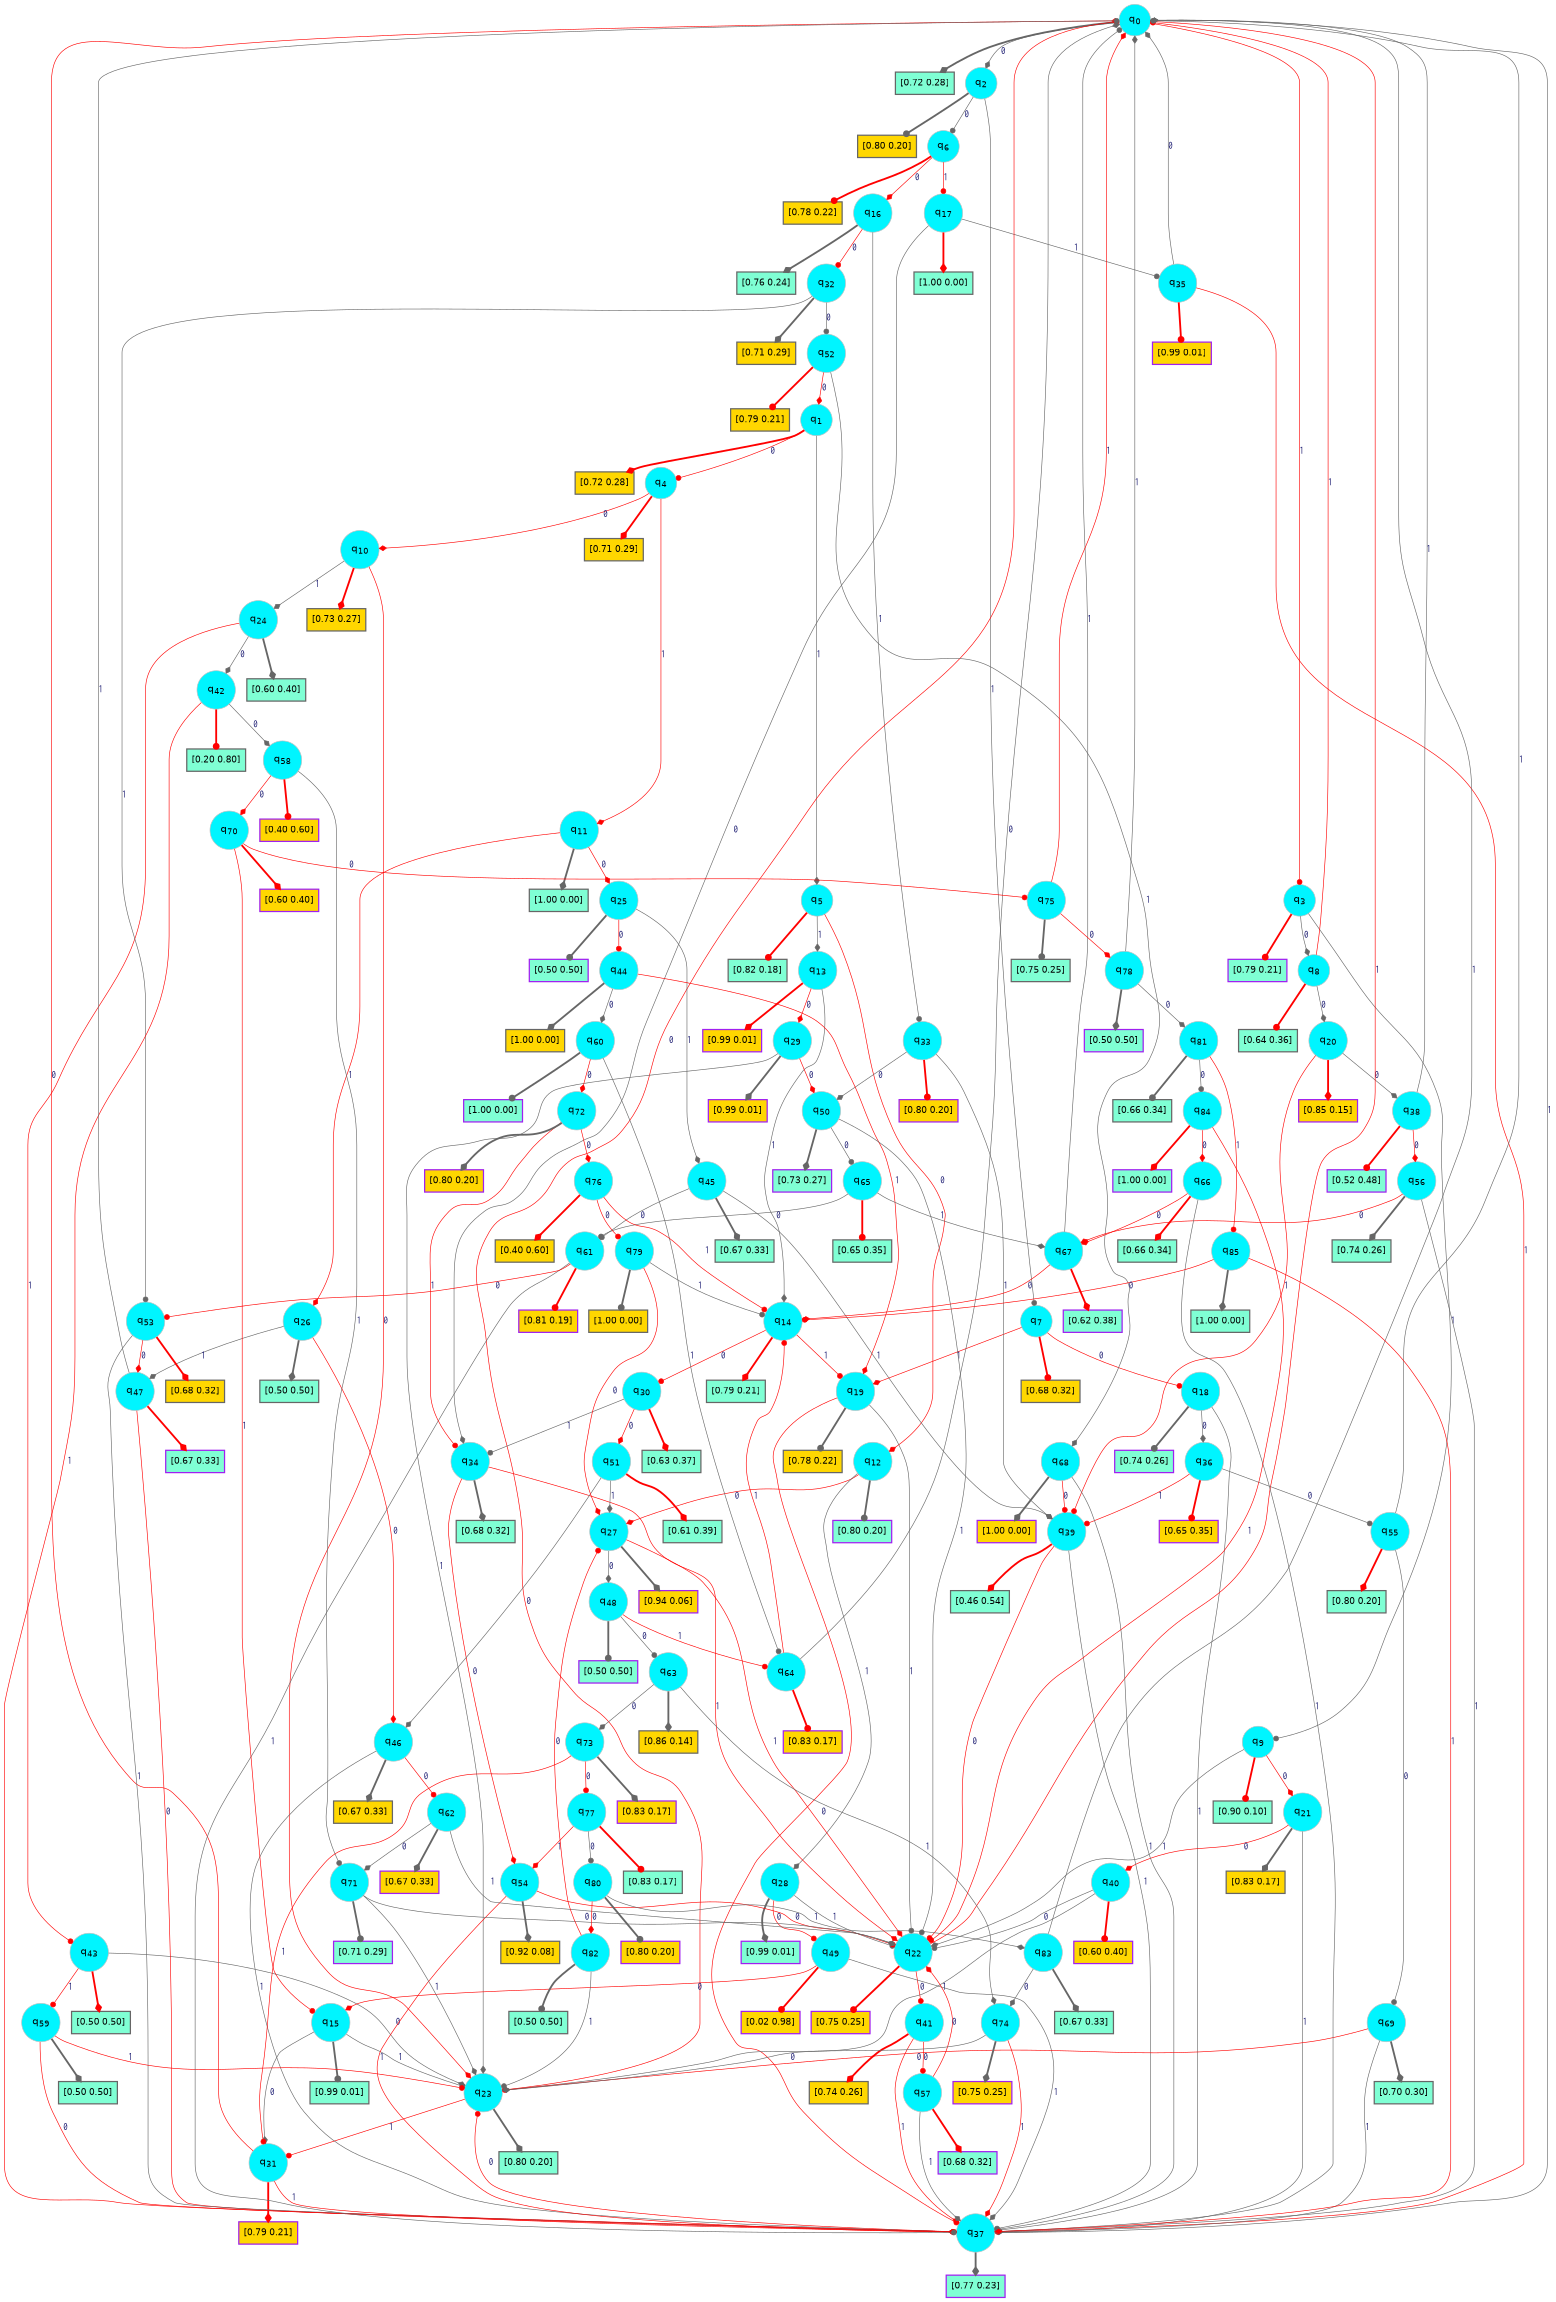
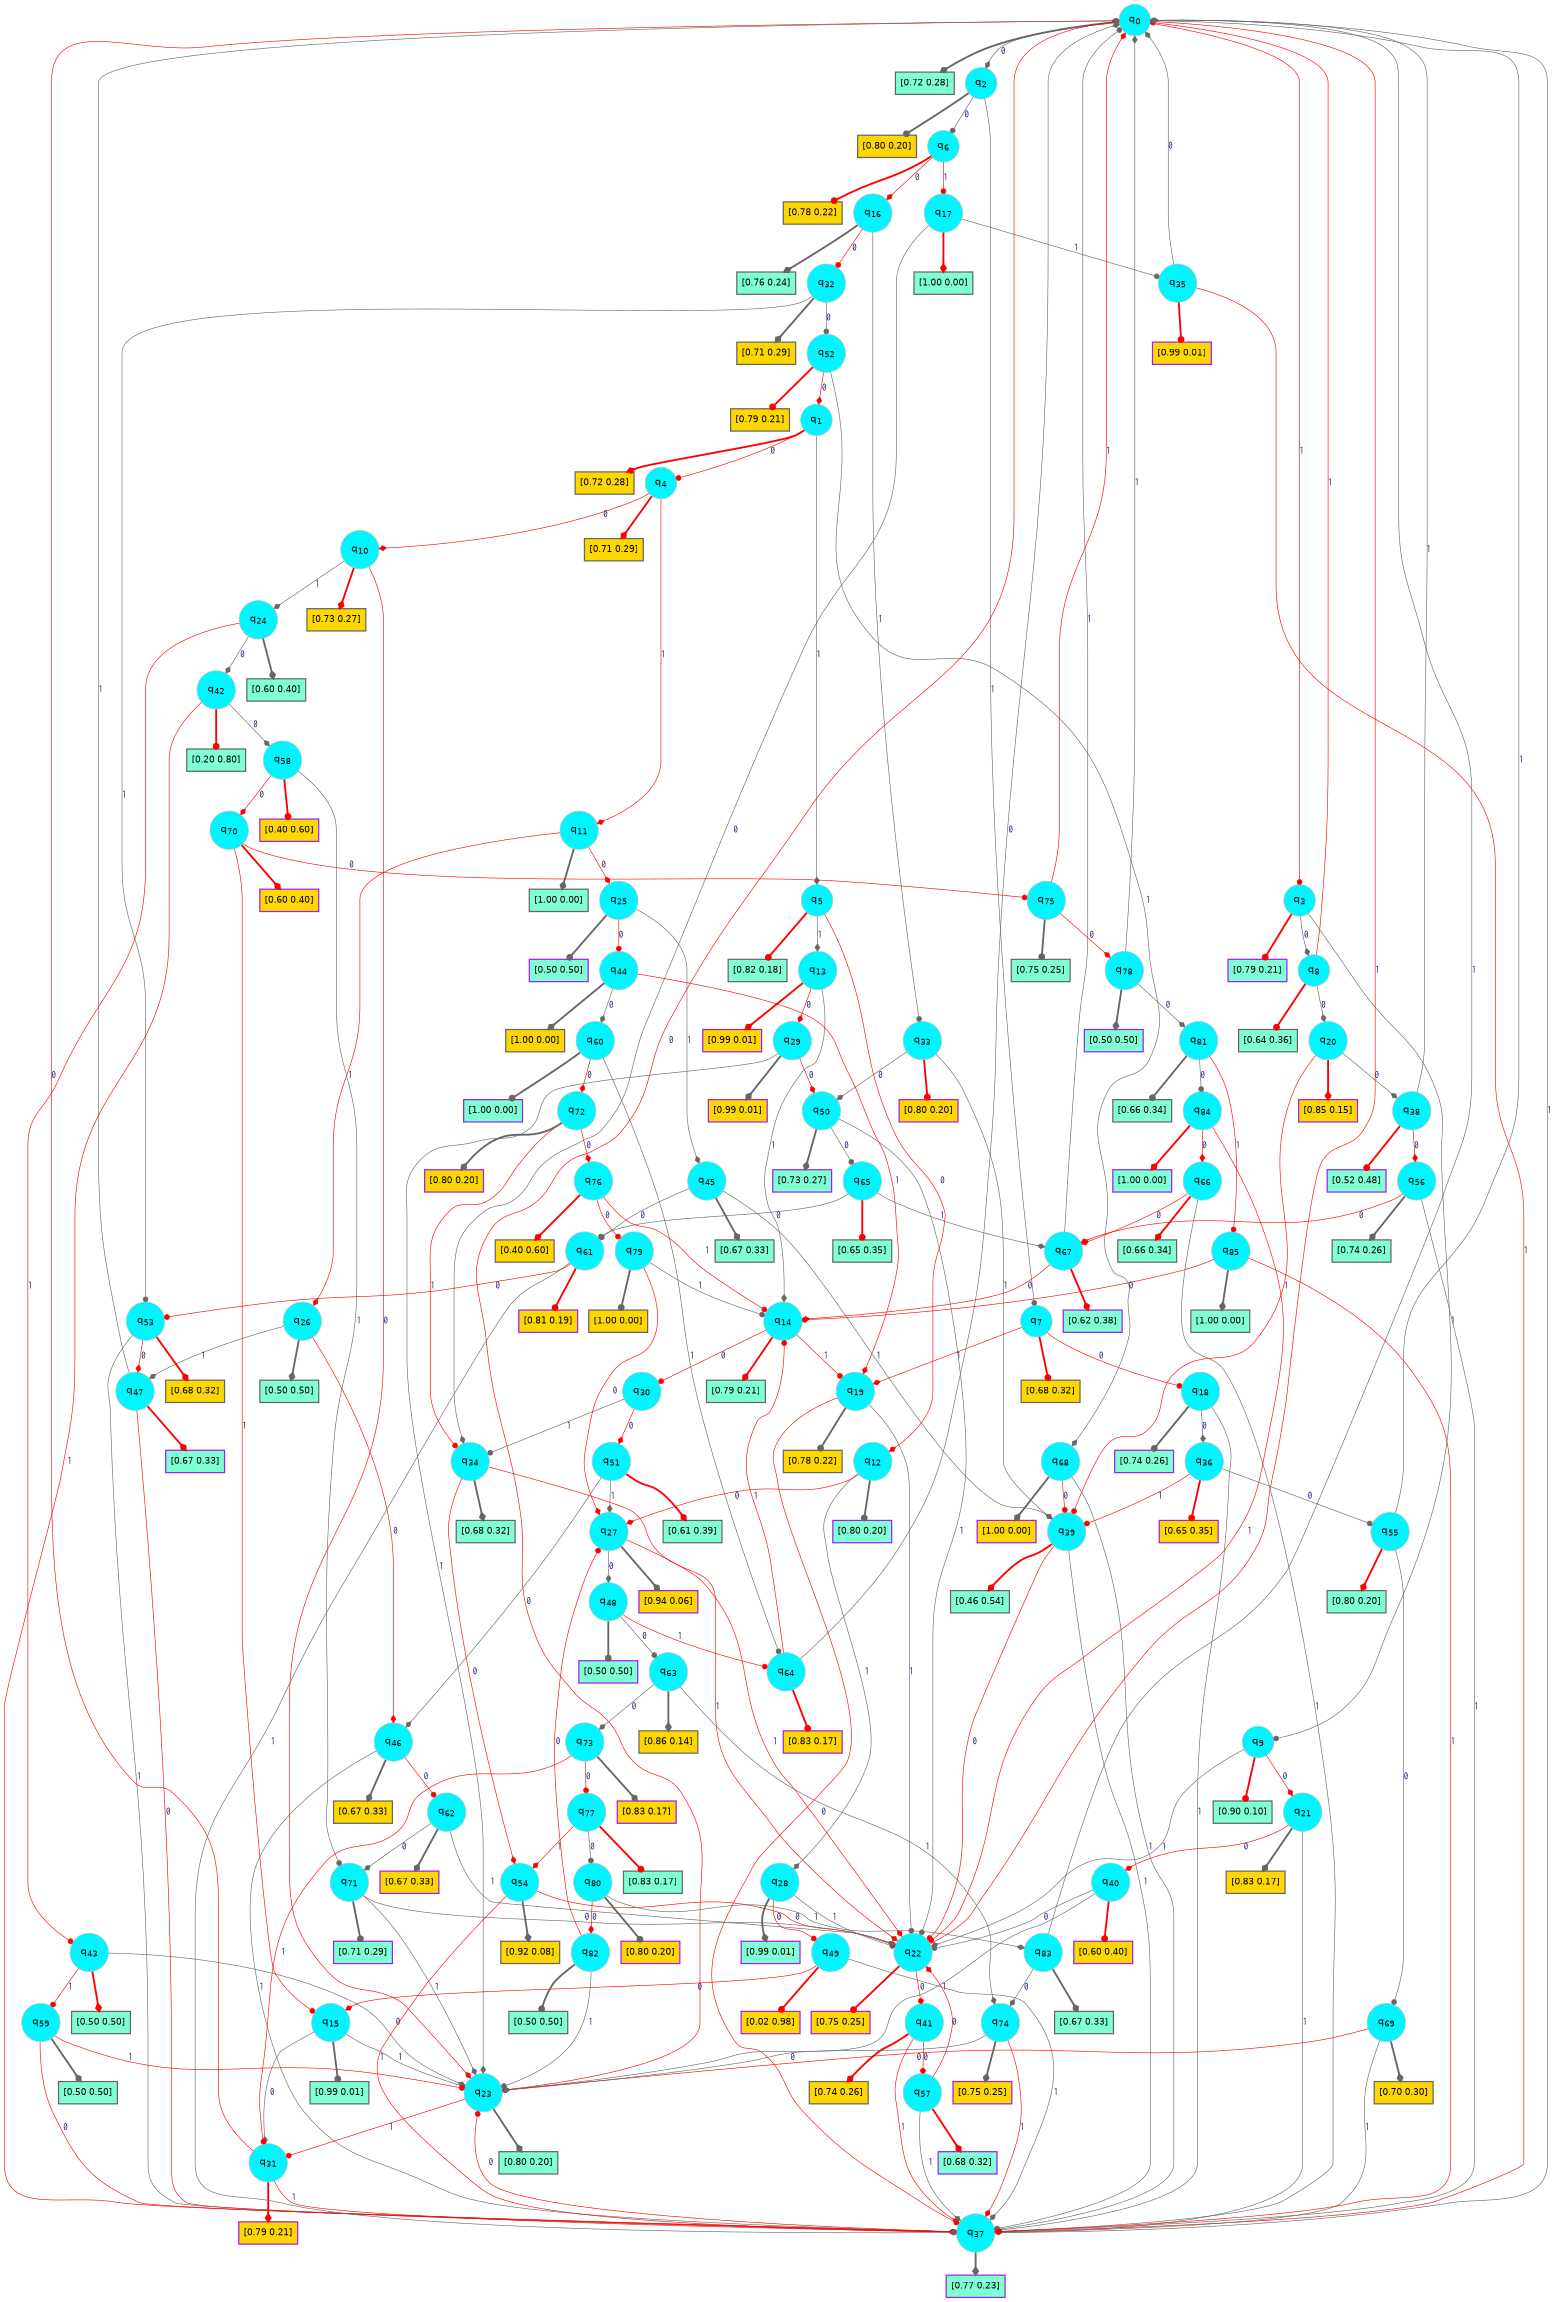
node "[0.63 0.37]": removed
node "[0.70 0.30]": fillcolor aquamarine -> gold
